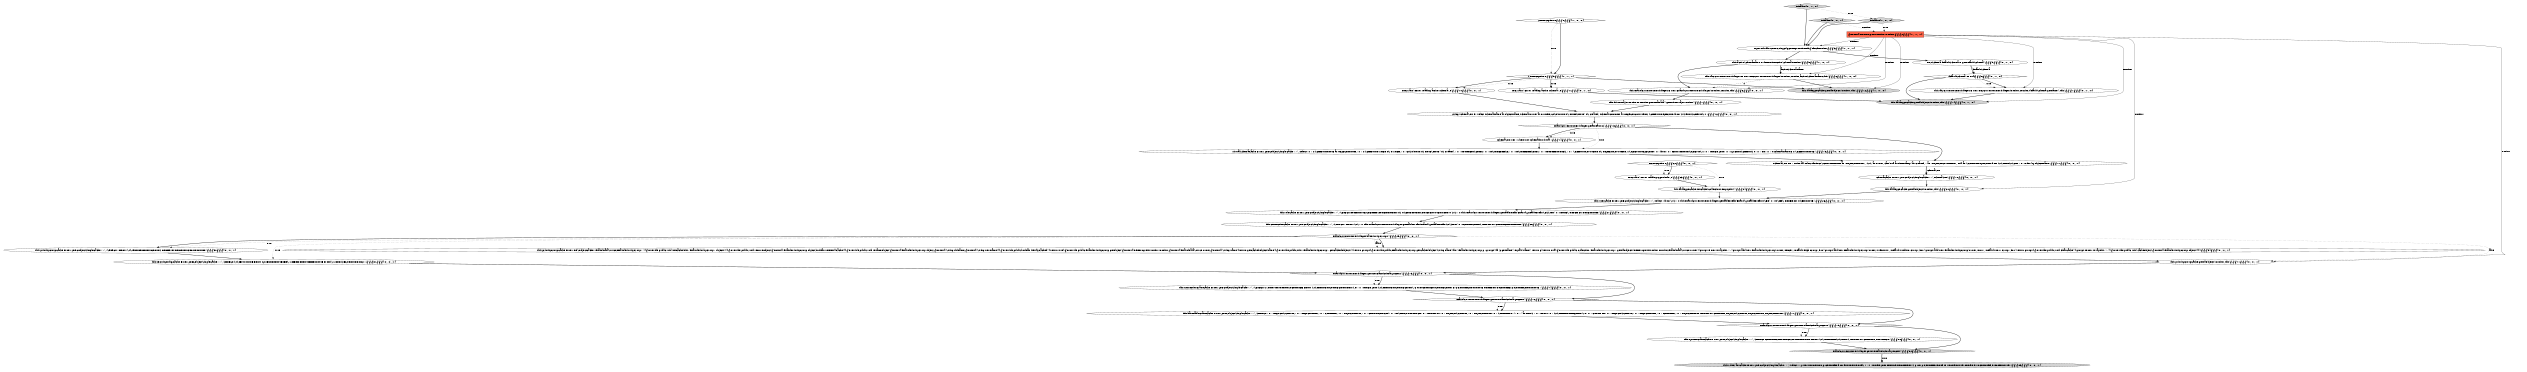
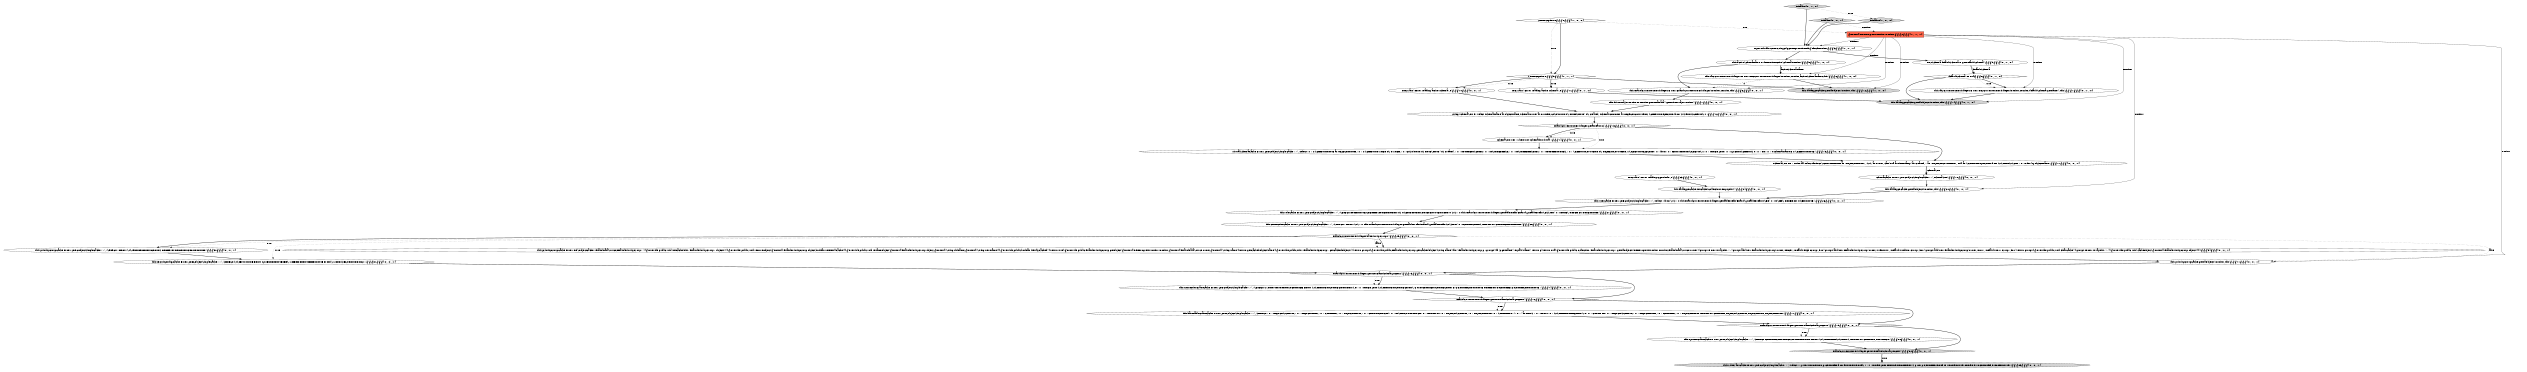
edge "initialize['1', '0', '0']" -> "@NotNull DBRProgressMonitor monitor@@@2@@@['1', '1', '1']": now "SQLException e@@@8@@@['1', '0', '0']" -> "@NotNull DBRProgressMonitor monitor@@@2@@@['1', '1', '1']"
node "DBException e@@@22@@@['0', '0', '1']": removed
